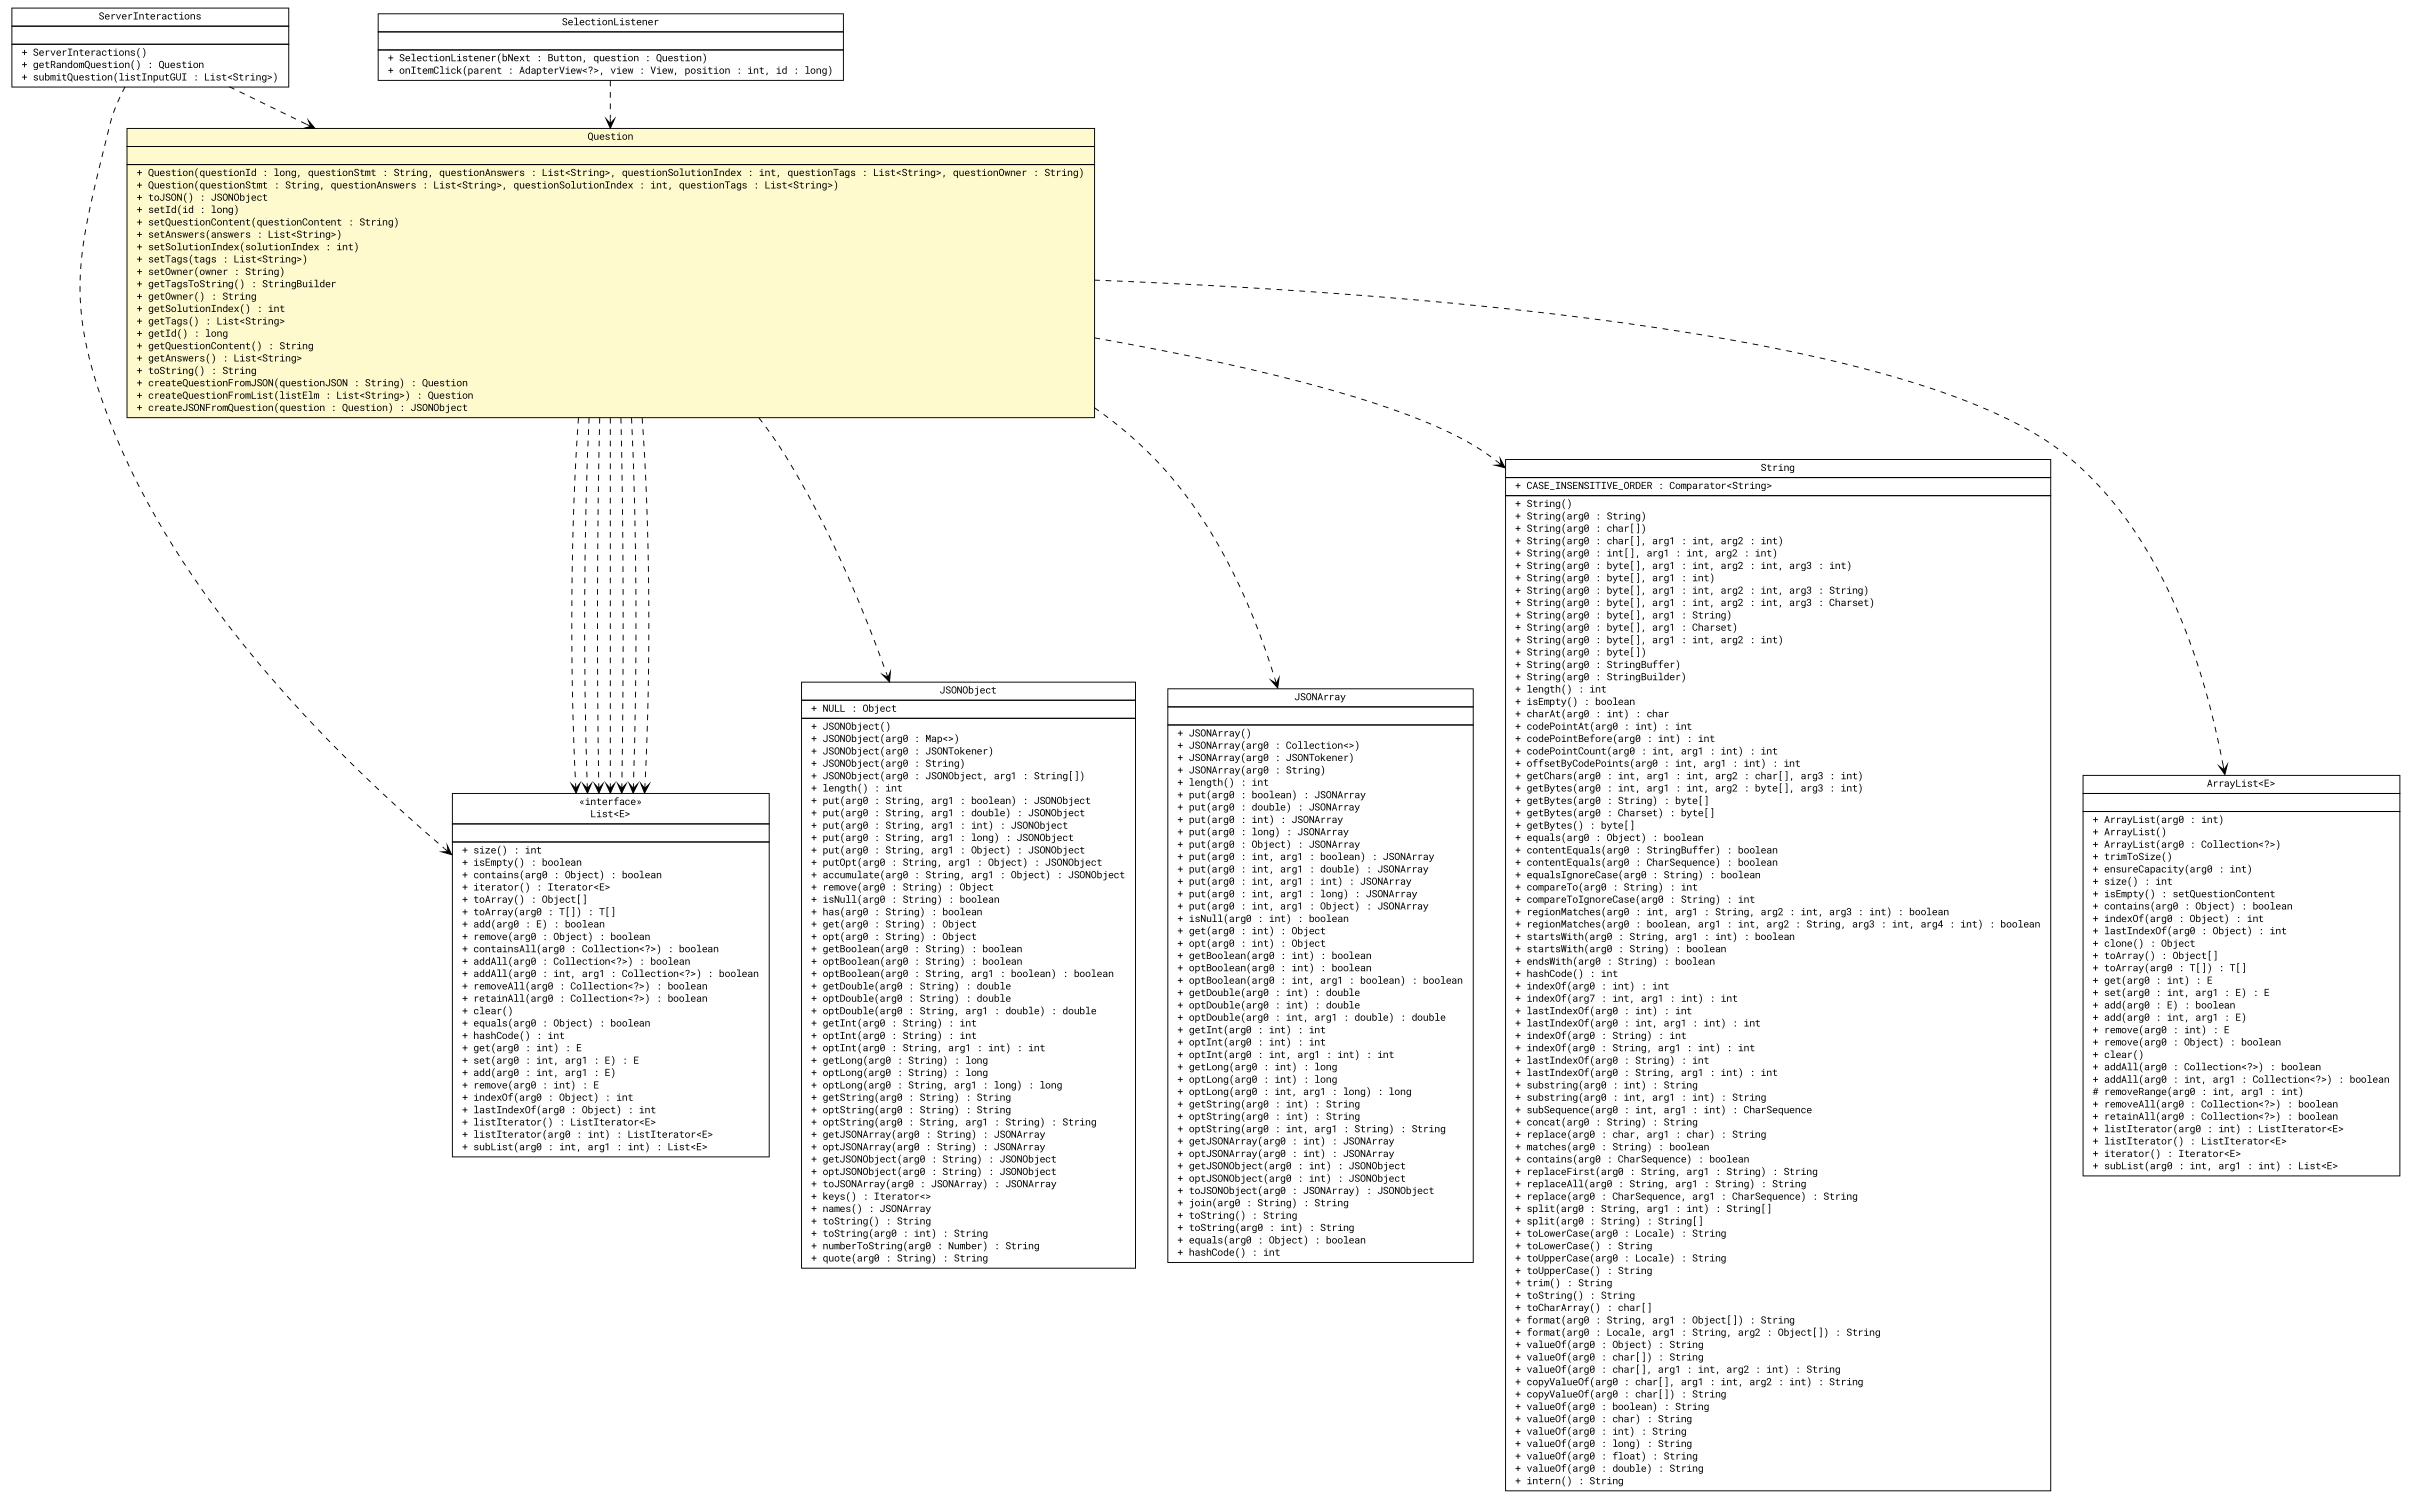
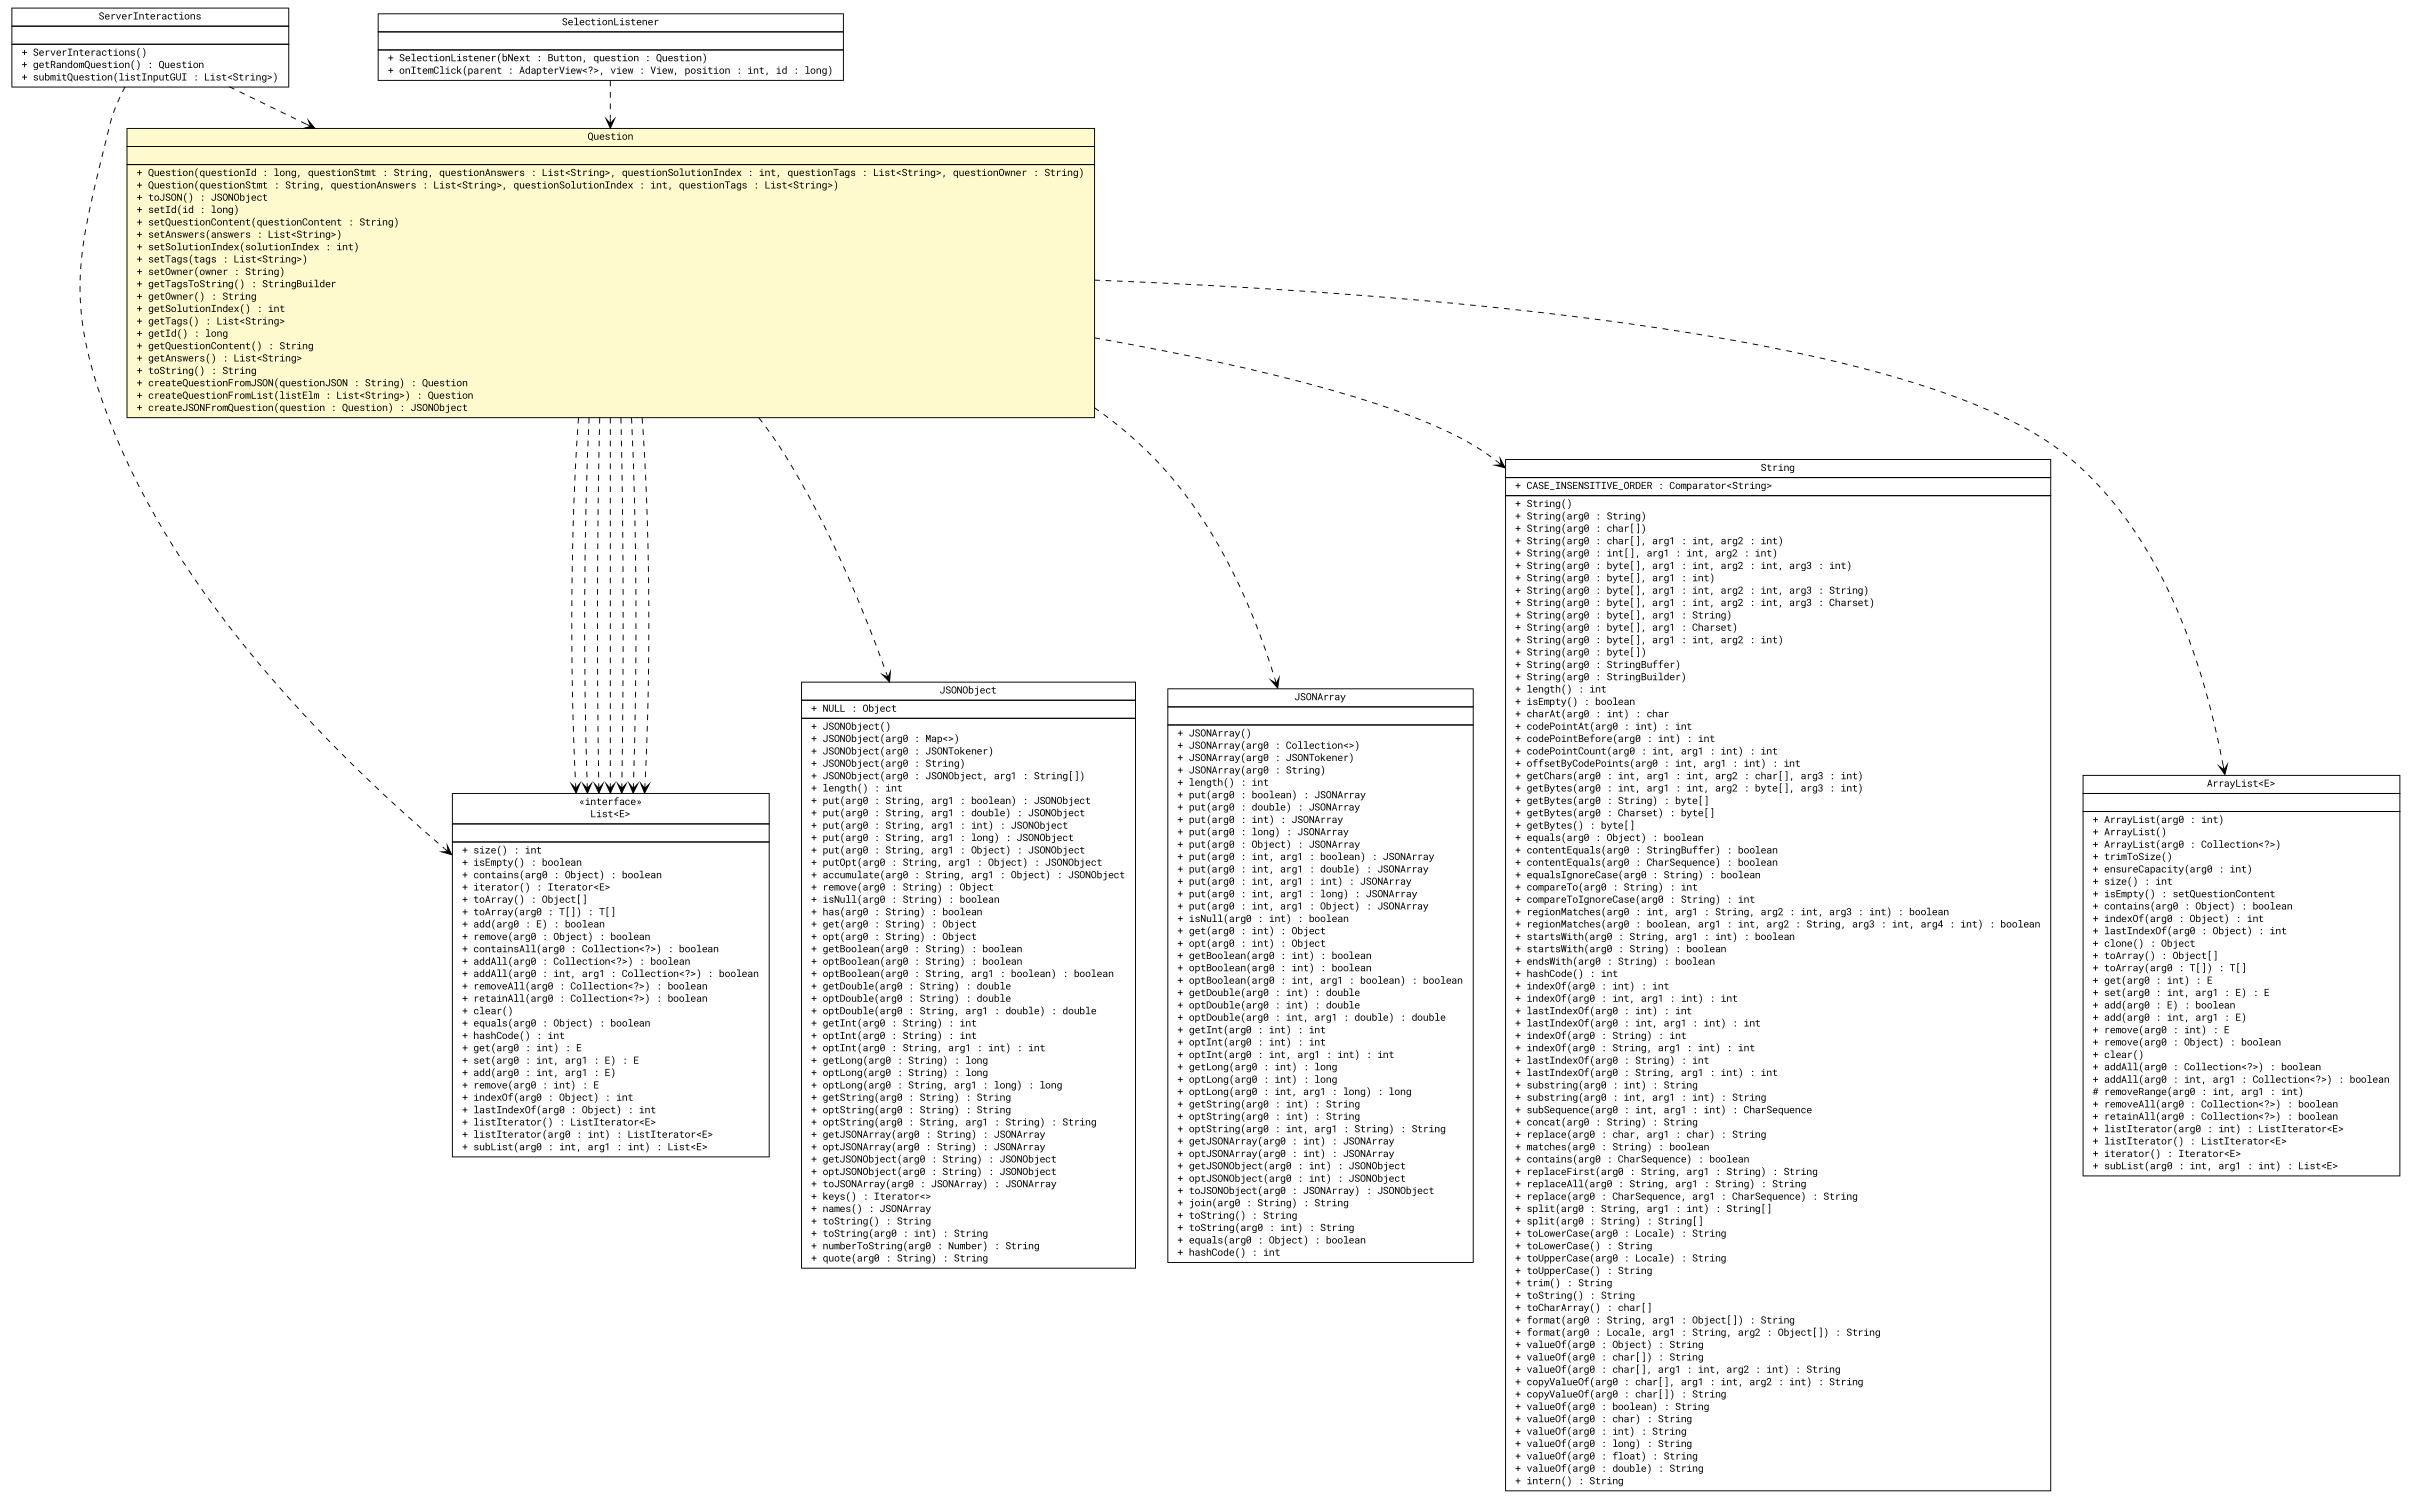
node "String": text "+ indexOf(arg7 : int, arg1 : int) : int" -> "+ indexOf(arg0 : int, arg1 : int) : int"
